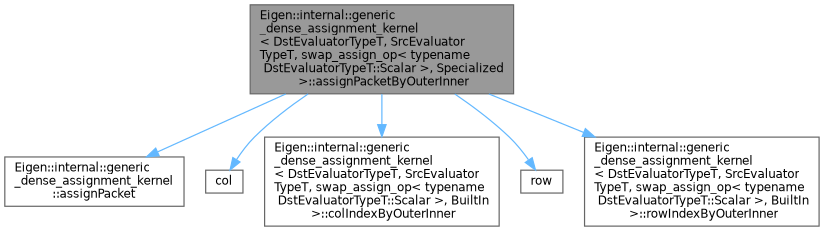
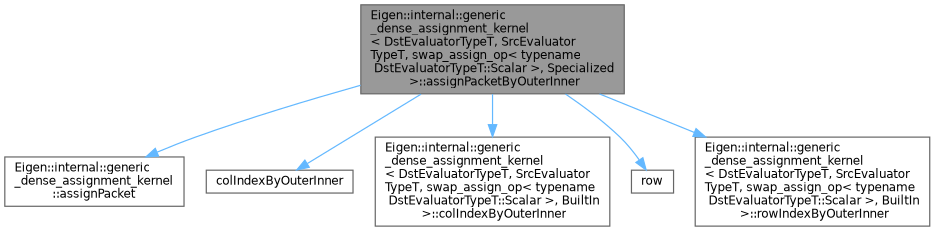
node "col": label "col" -> "colIndexByOuterInner"
